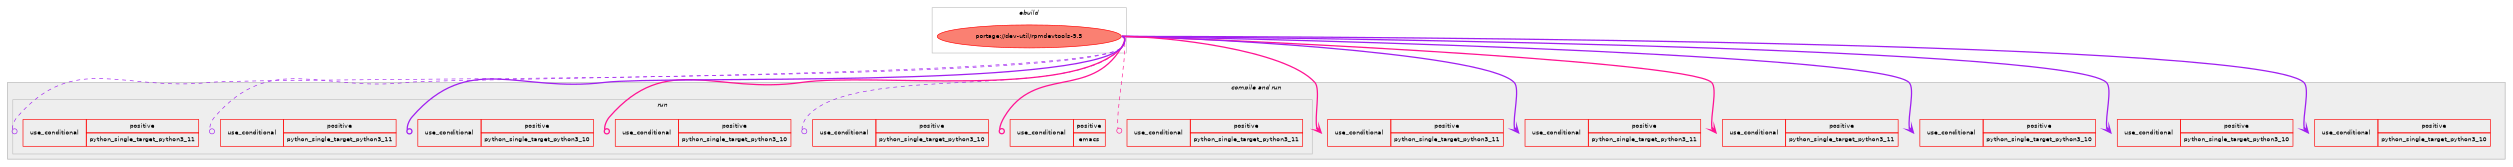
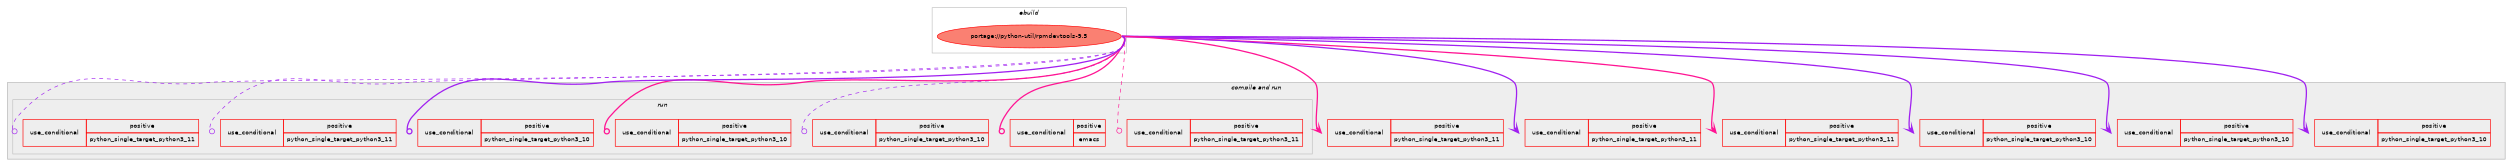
node "portage://dev-util/rpmdevtools-9.5": label "portage://dev-util/rpmdevtools-9.5" -> "portage://python-util/rpmdevtools-9.5"
